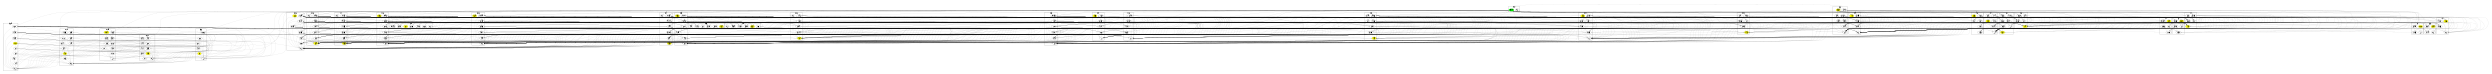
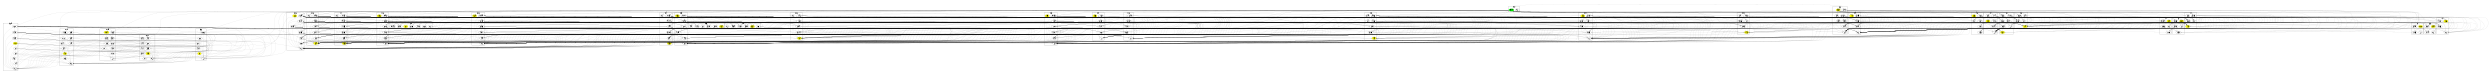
node "1,50": added
